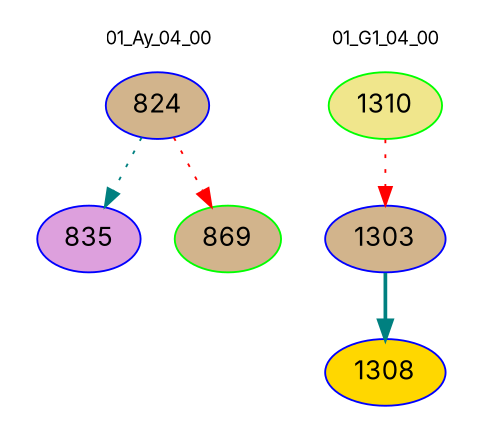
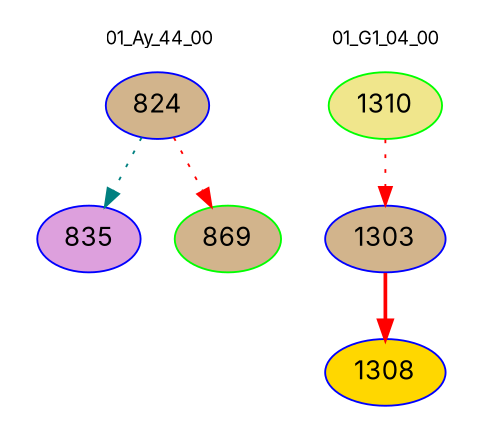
cluster "01_Ay_04_00": label "01_Ay_04_00" -> "01_Ay_44_00"
edge "1303" -> "1308": color teal -> red
